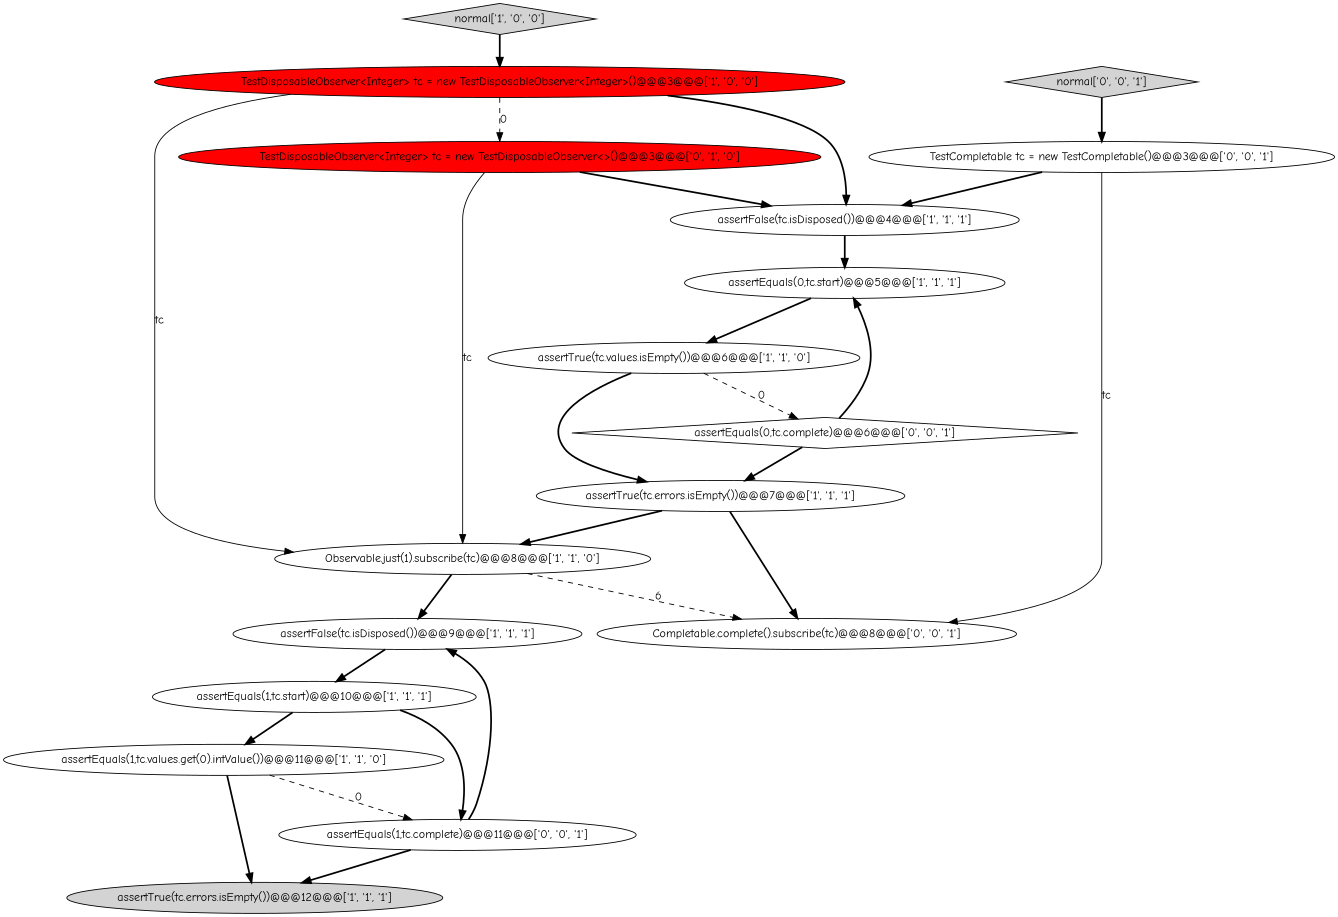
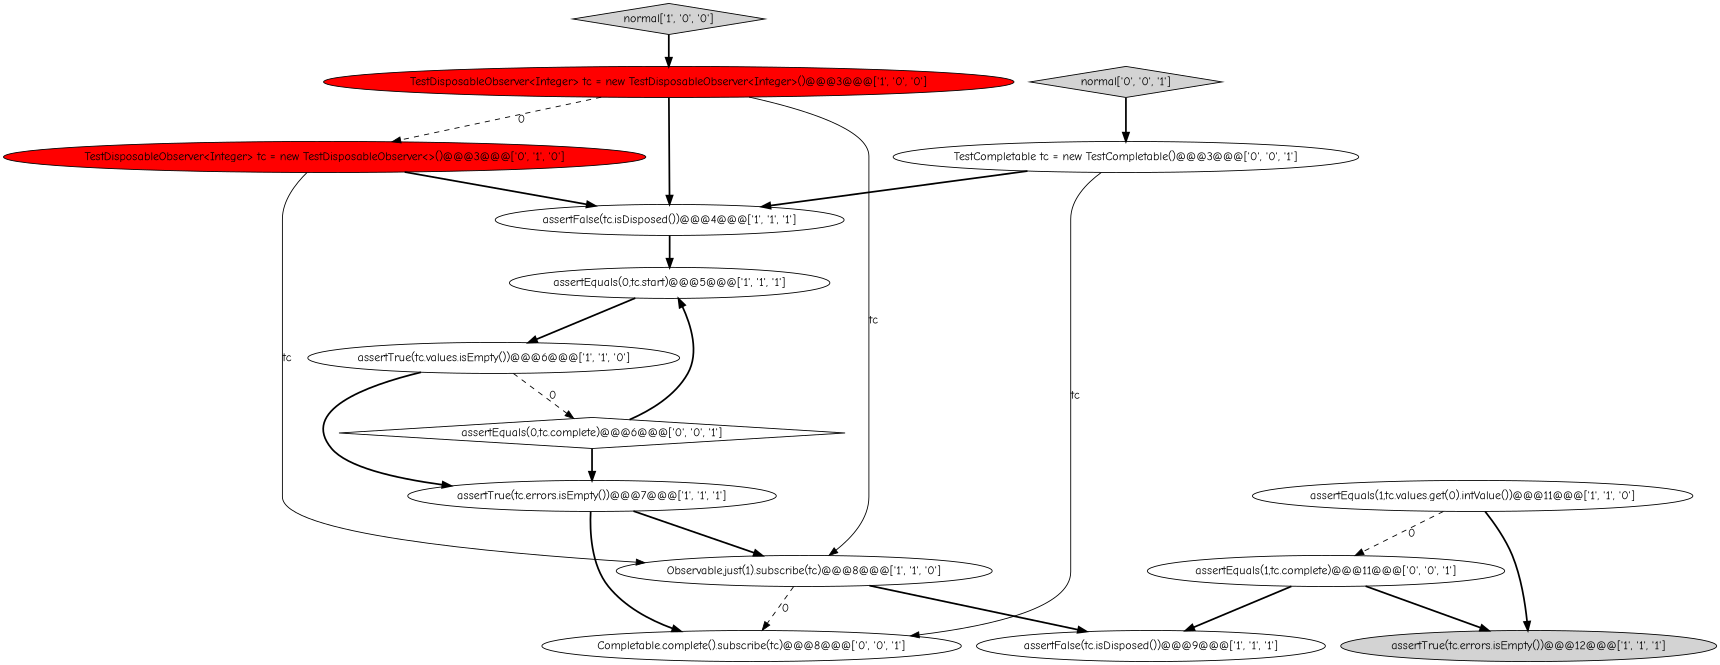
edge "Observable.just(1).subscribe(tc)@@@8@@@['1', '1', '0']" -> "Completable.complete().subscribe(tc)@@@8@@@['0', '0', '1']": label "6" -> "0"
node "assertEquals(1,tc.start)@@@10@@@['1', '1', '1']": removed
